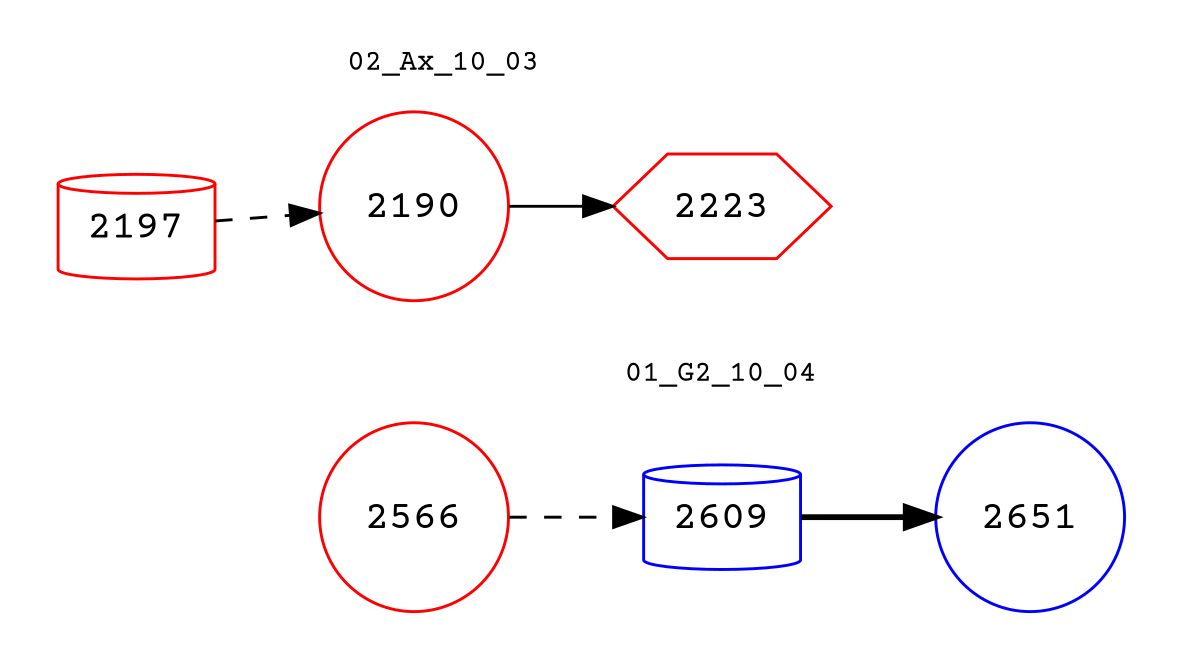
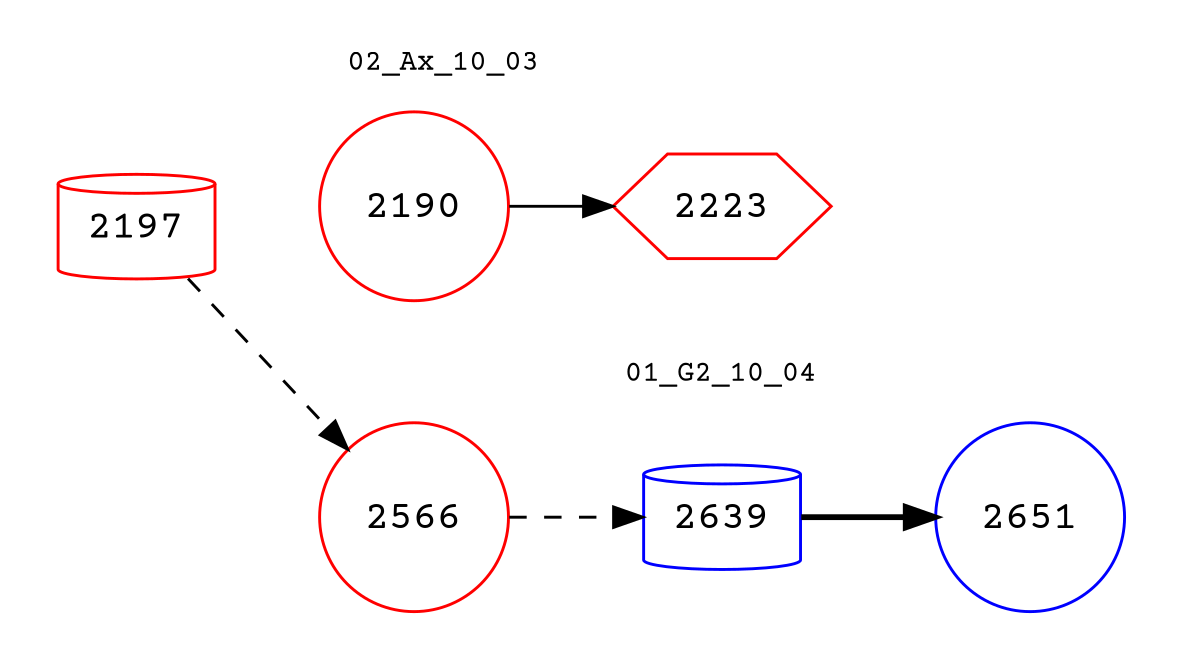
edge "2197" -> "2190": now "2197" -> "2566"
node "2609": label "2609" -> "2639"
